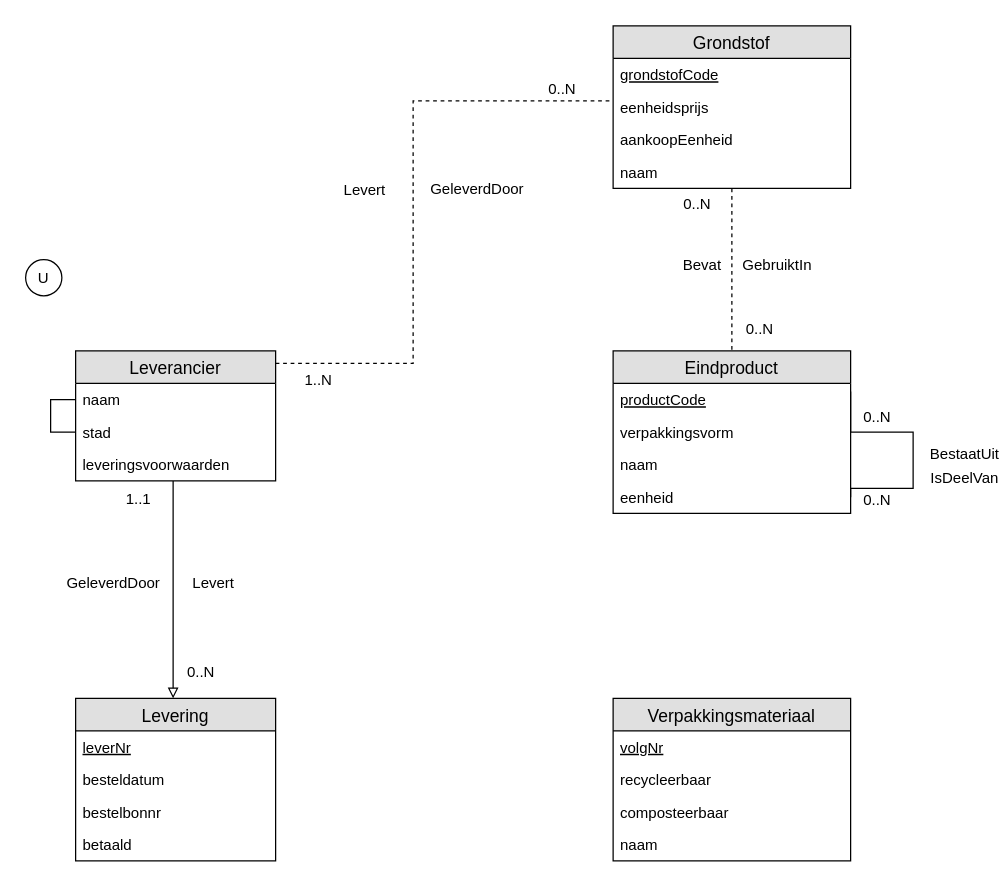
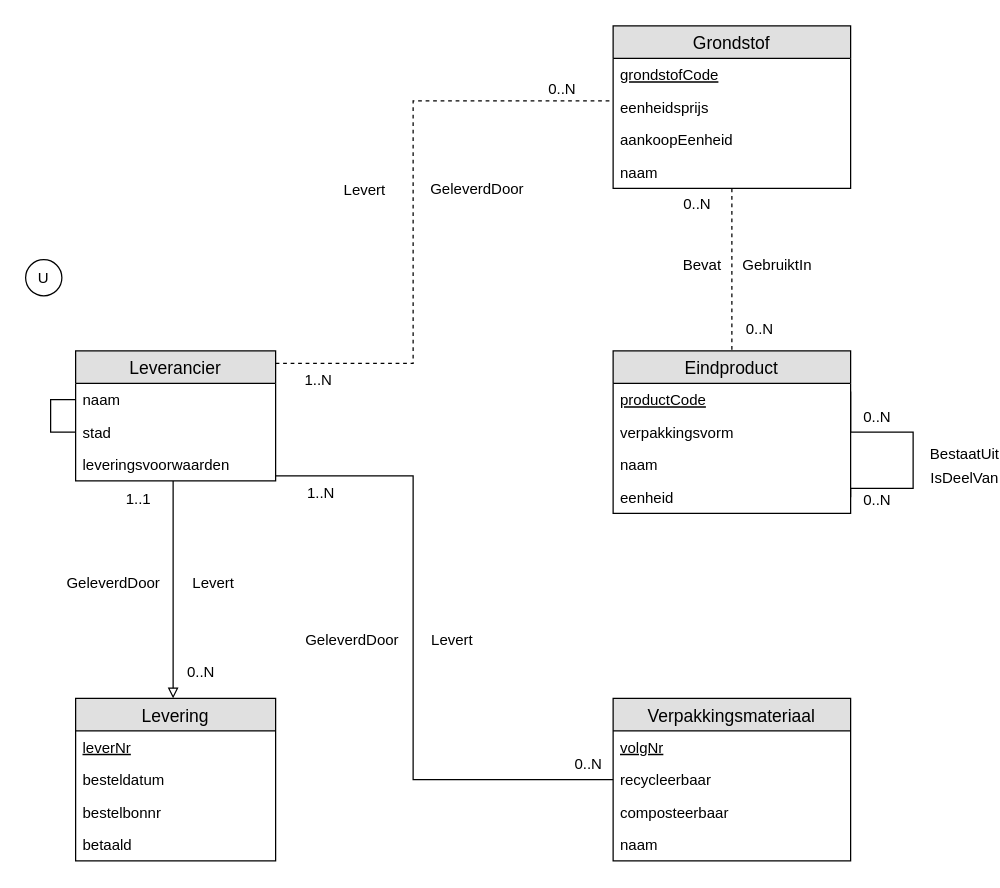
edge "Leverancier" -- "Verpakkingsmateriaal": added, labels "1..N", "GeleverdDoor", "Levert", "0..N"
